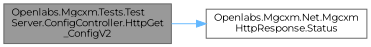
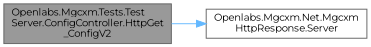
node "Openlabs.Mgcxm.Net.Mgcxm HttpResponse.Status": label "Openlabs.Mgcxm.Net.Mgcxm HttpResponse.Status" -> "Openlabs.Mgcxm.Net.Mgcxm HttpResponse.Server"
